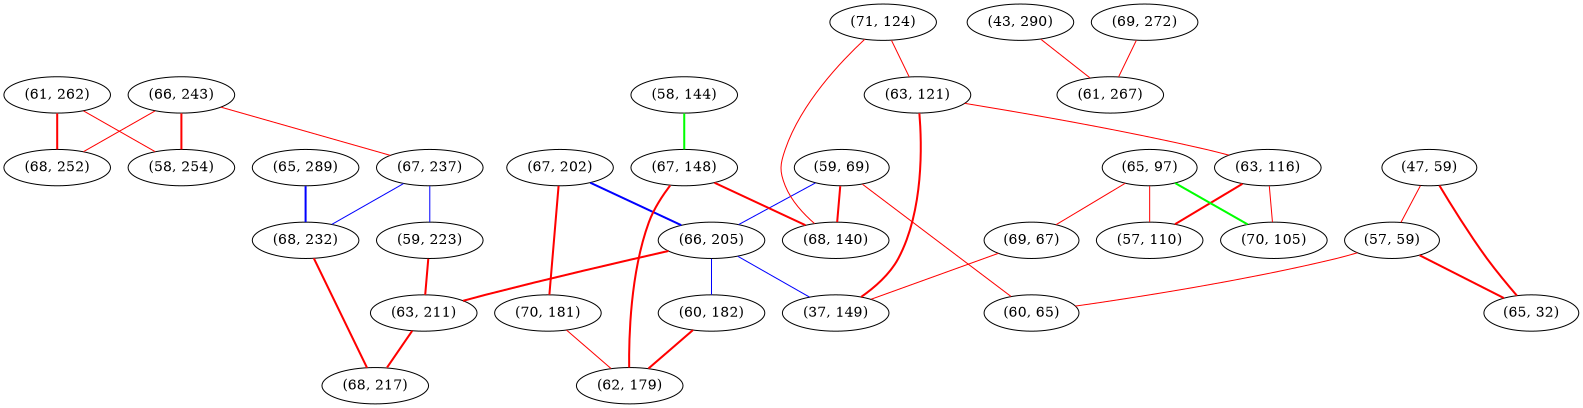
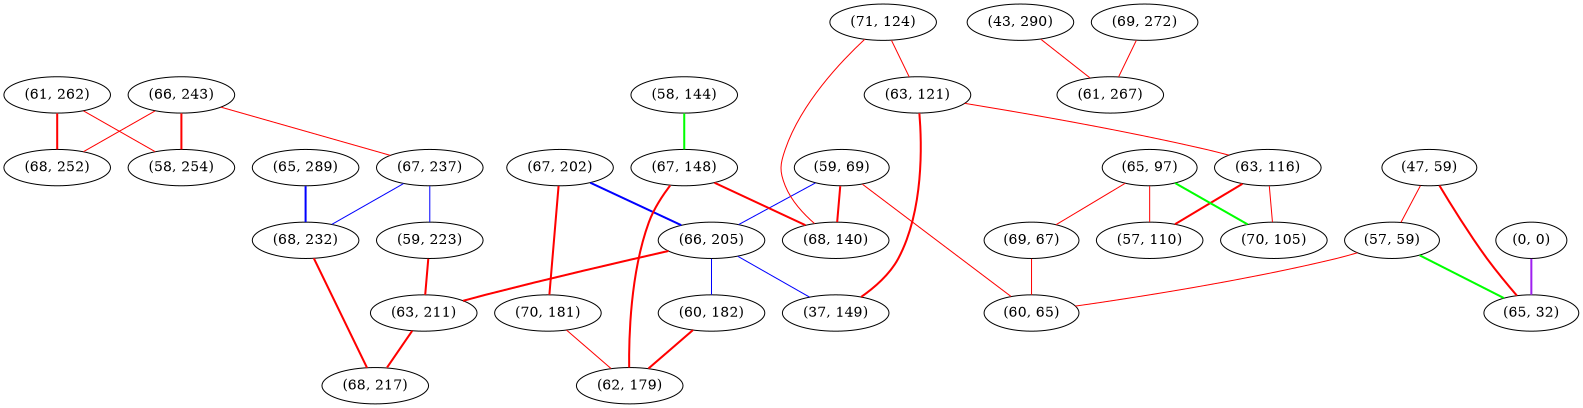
node "(0, 0)": added
edge "(69, 67)" -- "(37, 149)": now "(69, 67)" -- "(60, 65)"
edge "(57, 59)" -- "(65, 32)": color red -> green
